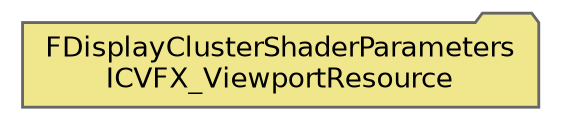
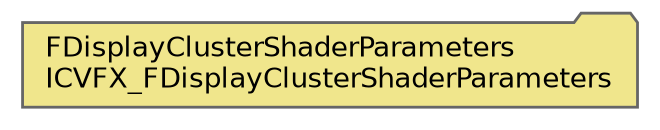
node "FDisplayClusterShaderParameters ICVFX_ViewportResource": label "FDisplayClusterShaderParameters ICVFX_ViewportResource" -> "FDisplayClusterShaderParameters ICVFX_FDisplayClusterShaderParameters"
